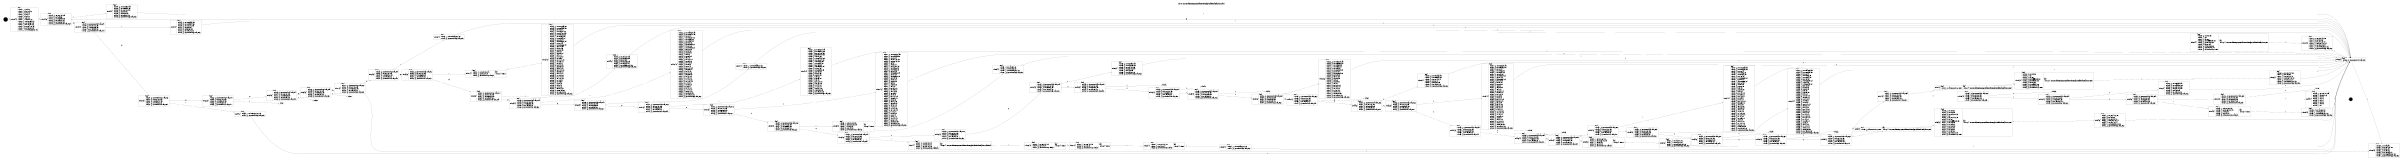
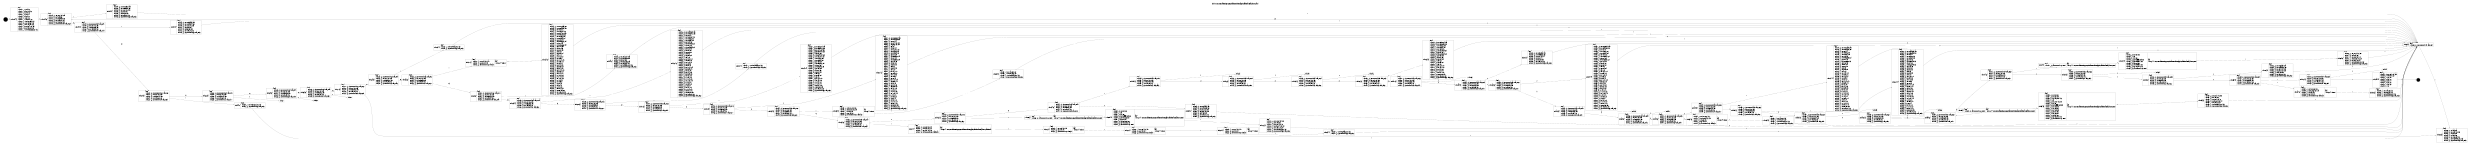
node "0x4020e6 [5]": added
